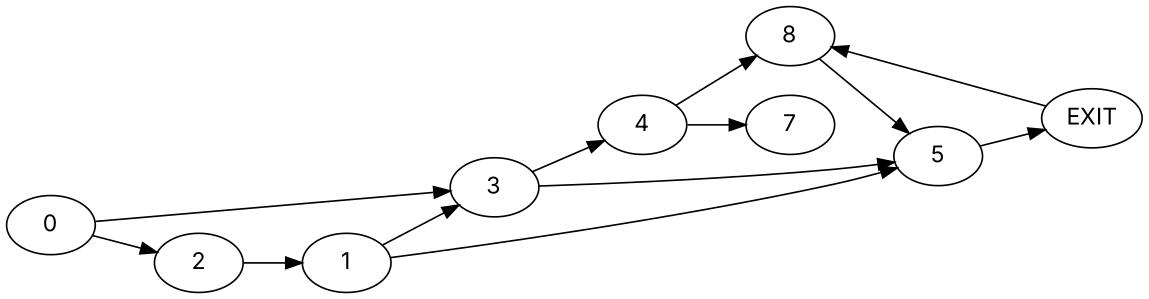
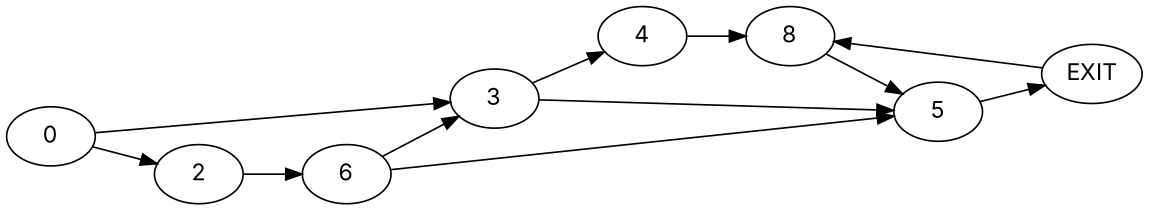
node "7": removed
node "1": label "1" -> "6"
